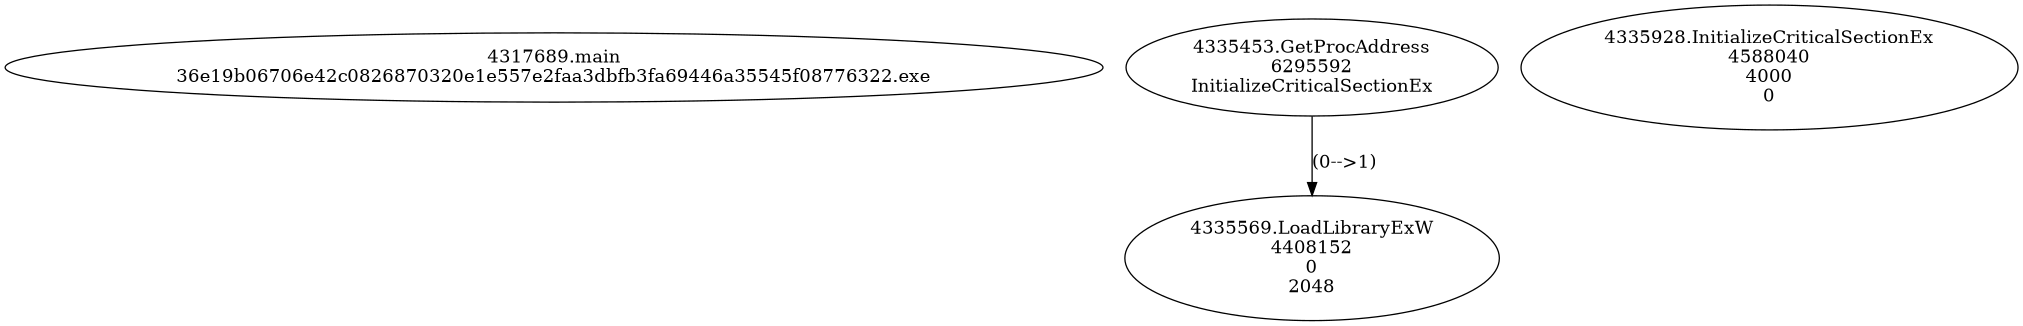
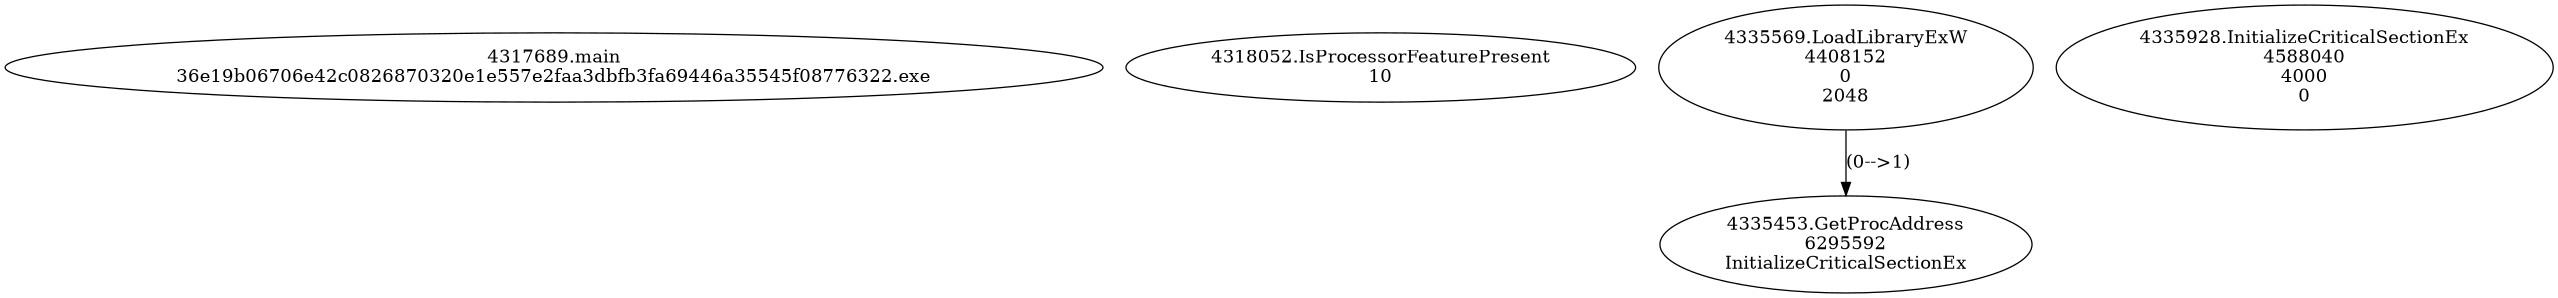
node "4318052.IsProcessorFeaturePresent 10": added
edge "4335453.GetProcAddress 6295592 InitializeCriticalSectionEx" -> "4335569.LoadLibraryExW 4408152 0 2048": reversed
